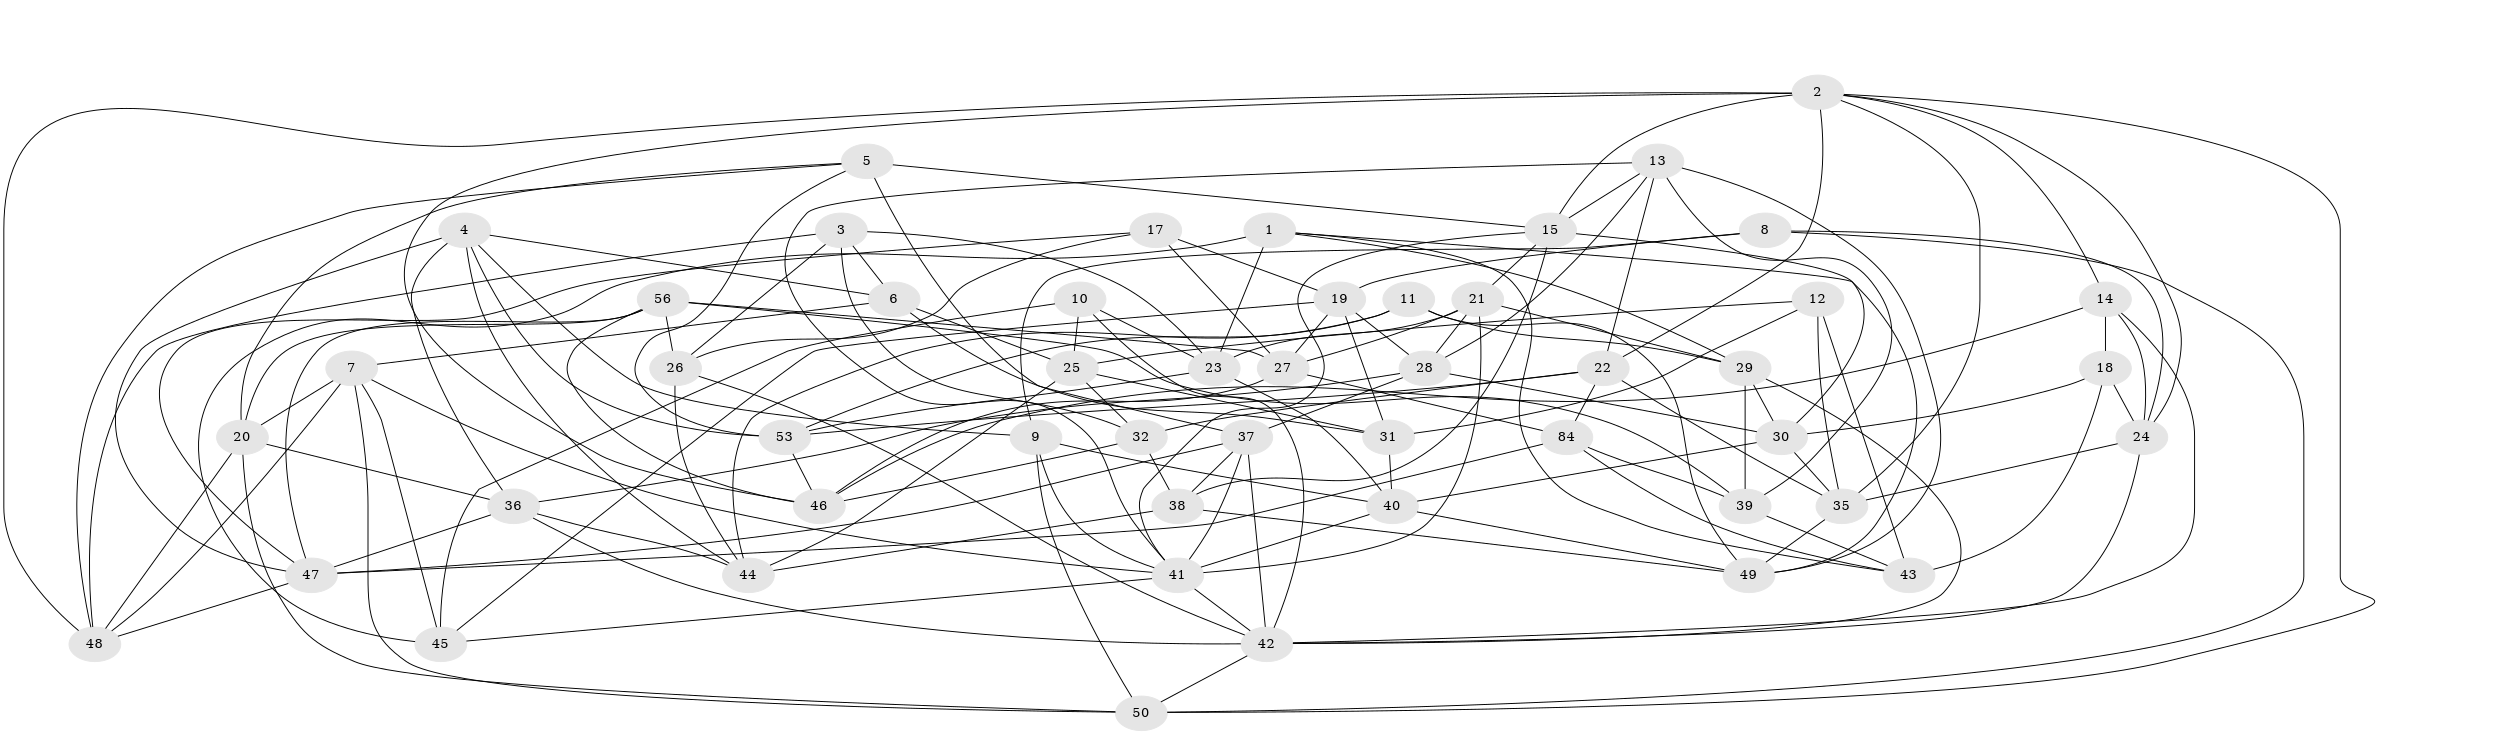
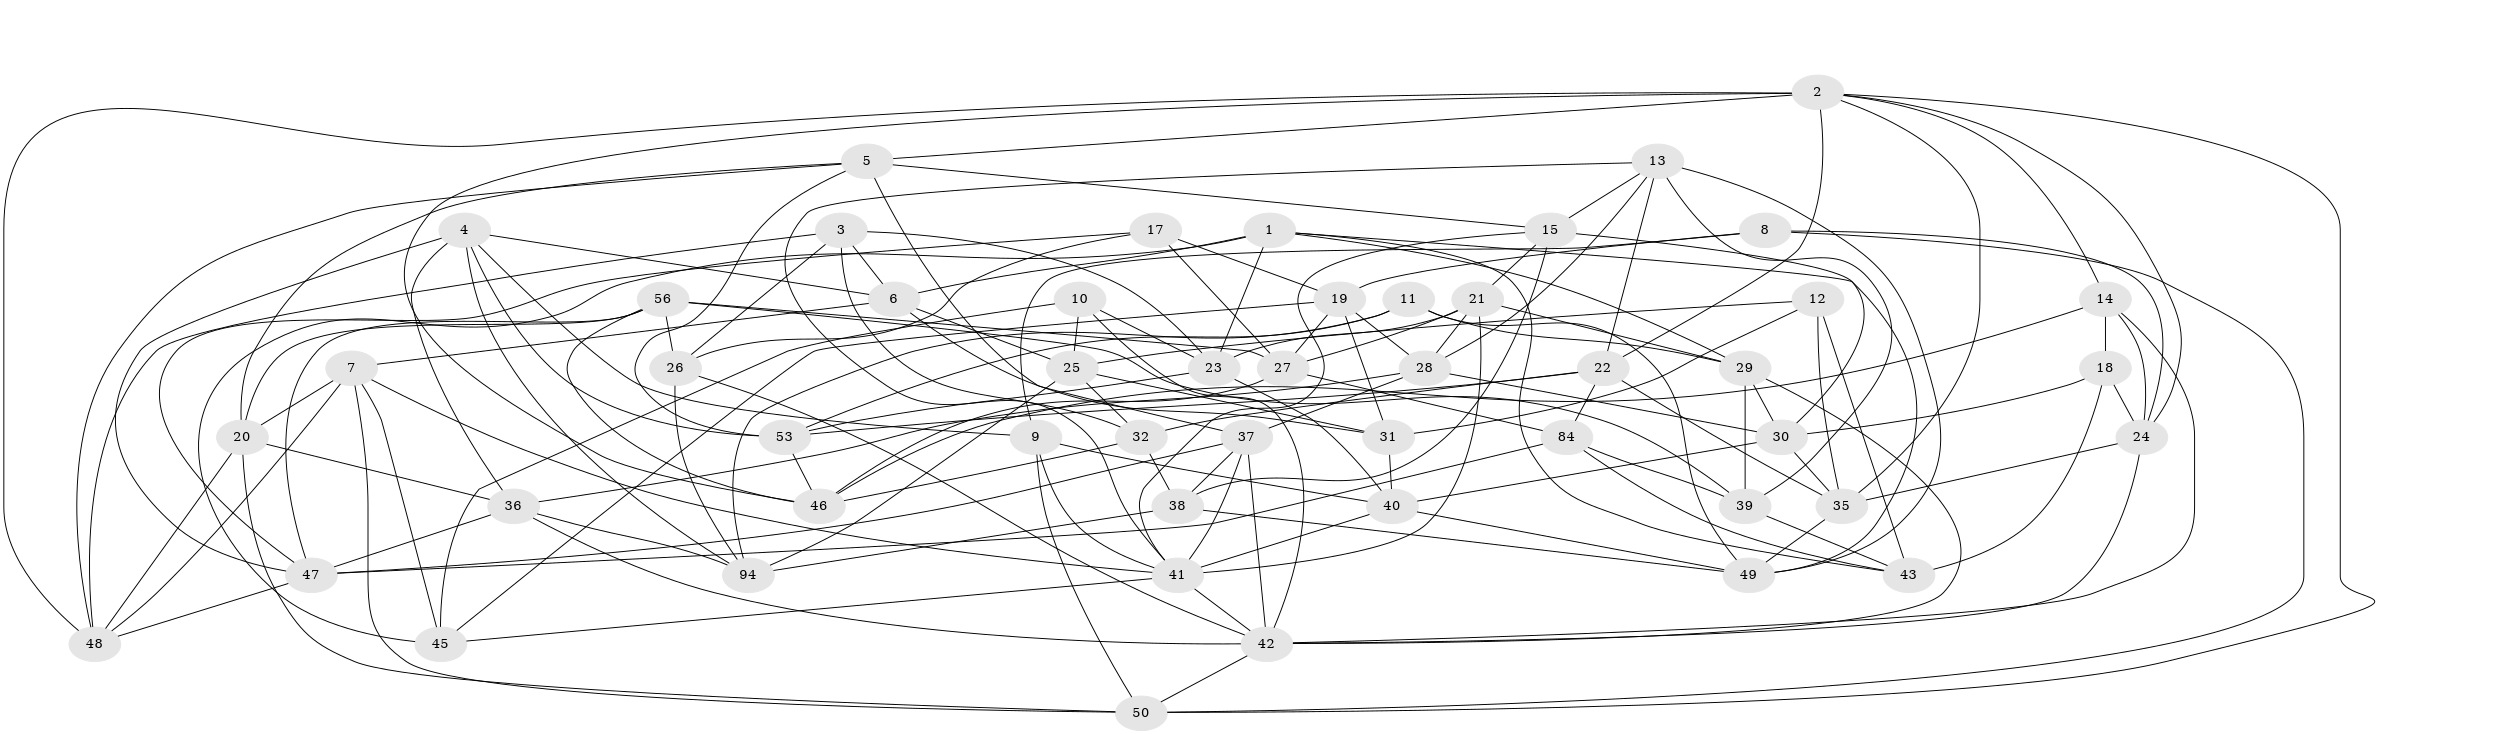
edge "2" -- "15": now "2" -- "5"
edge "1" -- "6": added
node "44": label "44" -> "94"
